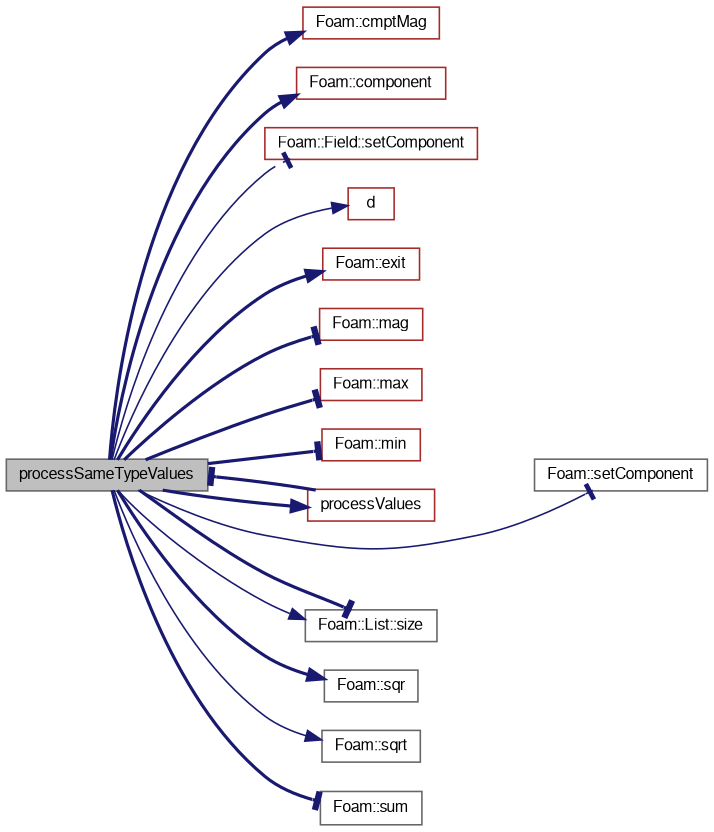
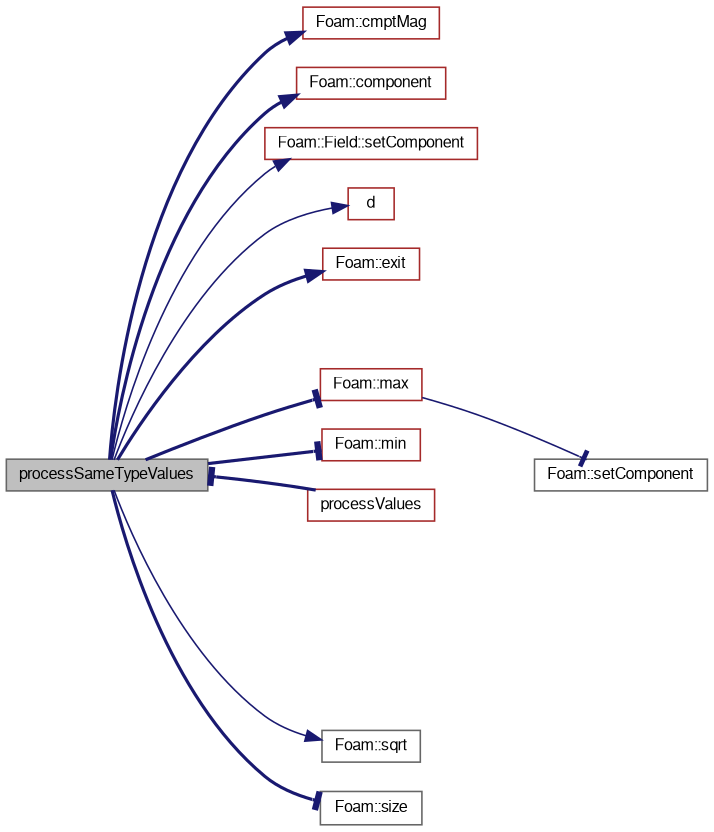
edge "processSameTypeValues" -> "Foam::Field::setComponent": arrowhead tee -> normal
node "Foam::mag": removed
edge "processSameTypeValues" -> "processValues": removed
edge "processSameTypeValues" -> "Foam::setComponent": now "Foam::max" -> "Foam::setComponent"
node "Foam::List::size": removed
node "Foam::sqr": removed
node "Foam::sum": label "Foam::sum" -> "Foam::size"
